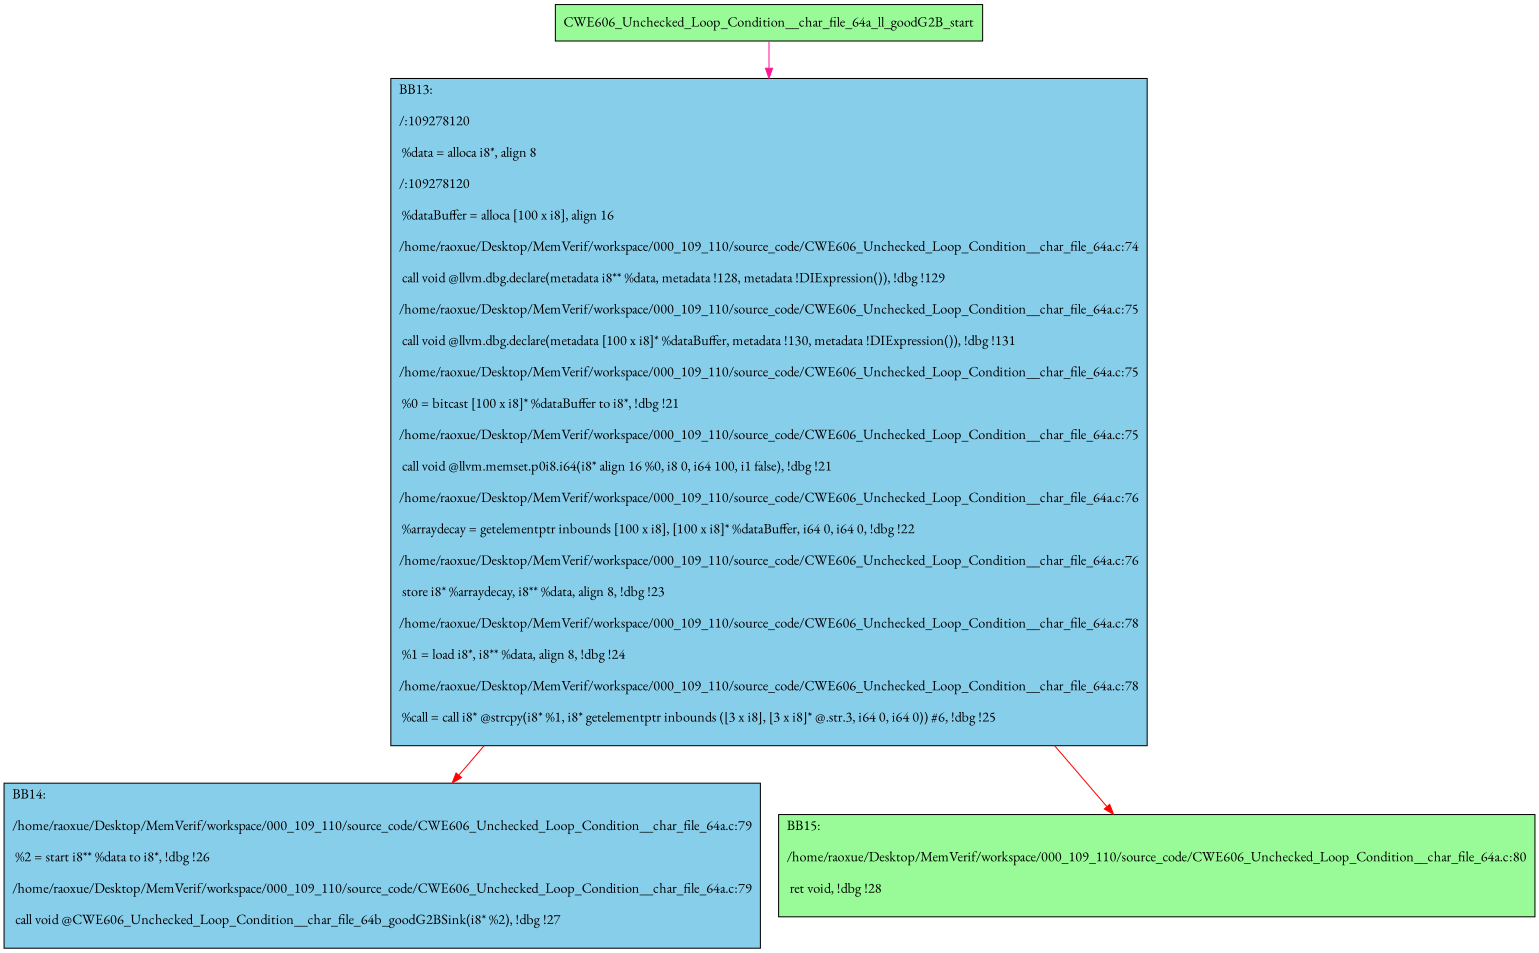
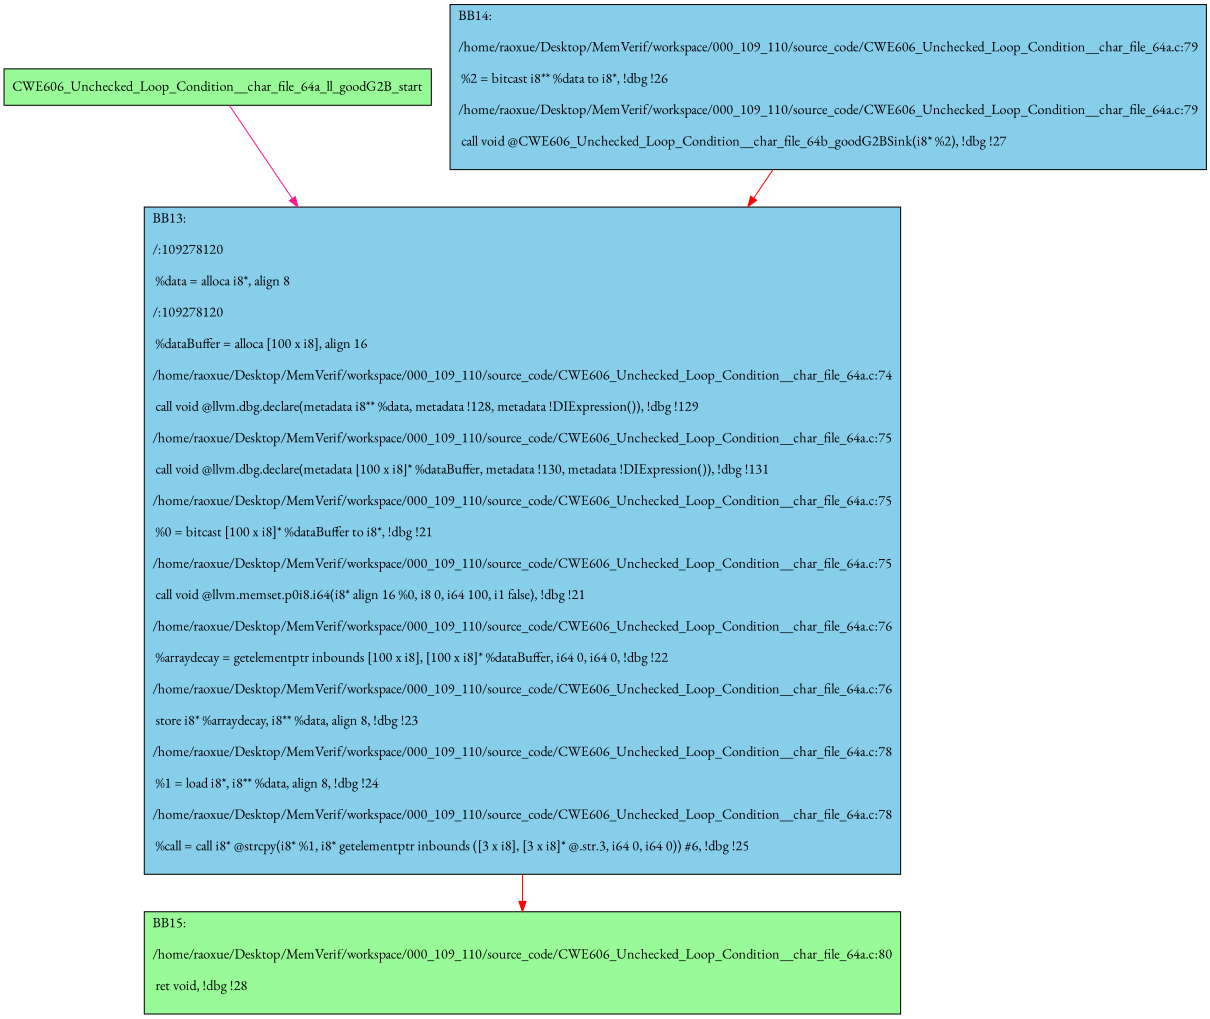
edge "BB13:" -> "BB14:": reversed
node "BB14:": text "%2 = start i8** %data to i8*, !dbg !26" -> "%2 = bitcast i8** %data to i8*, !dbg !26"
